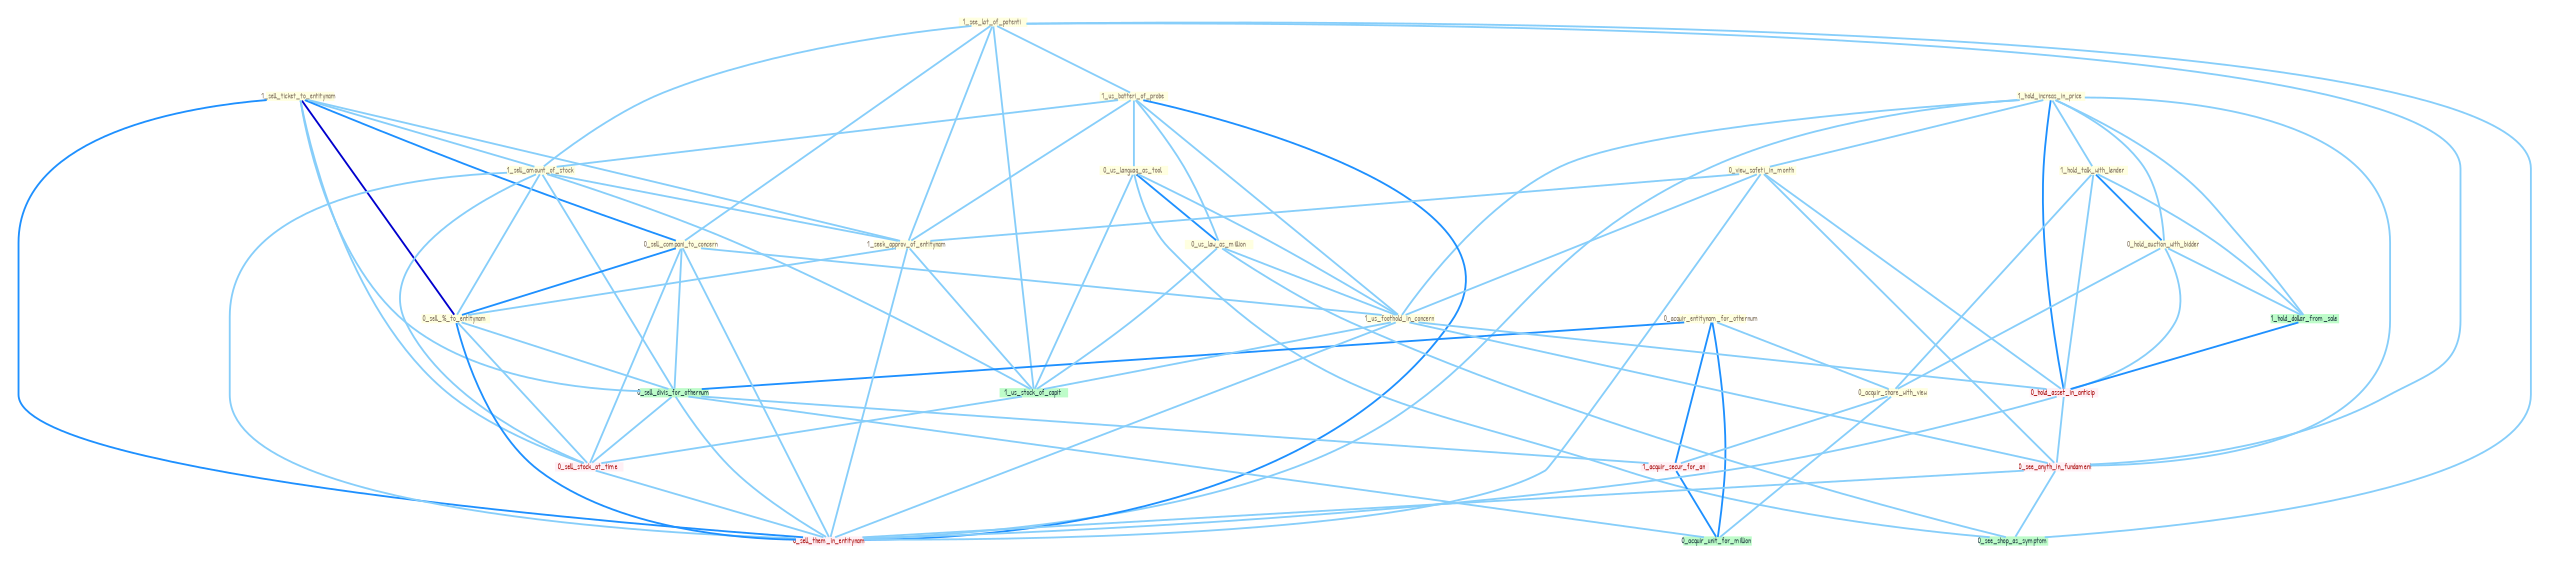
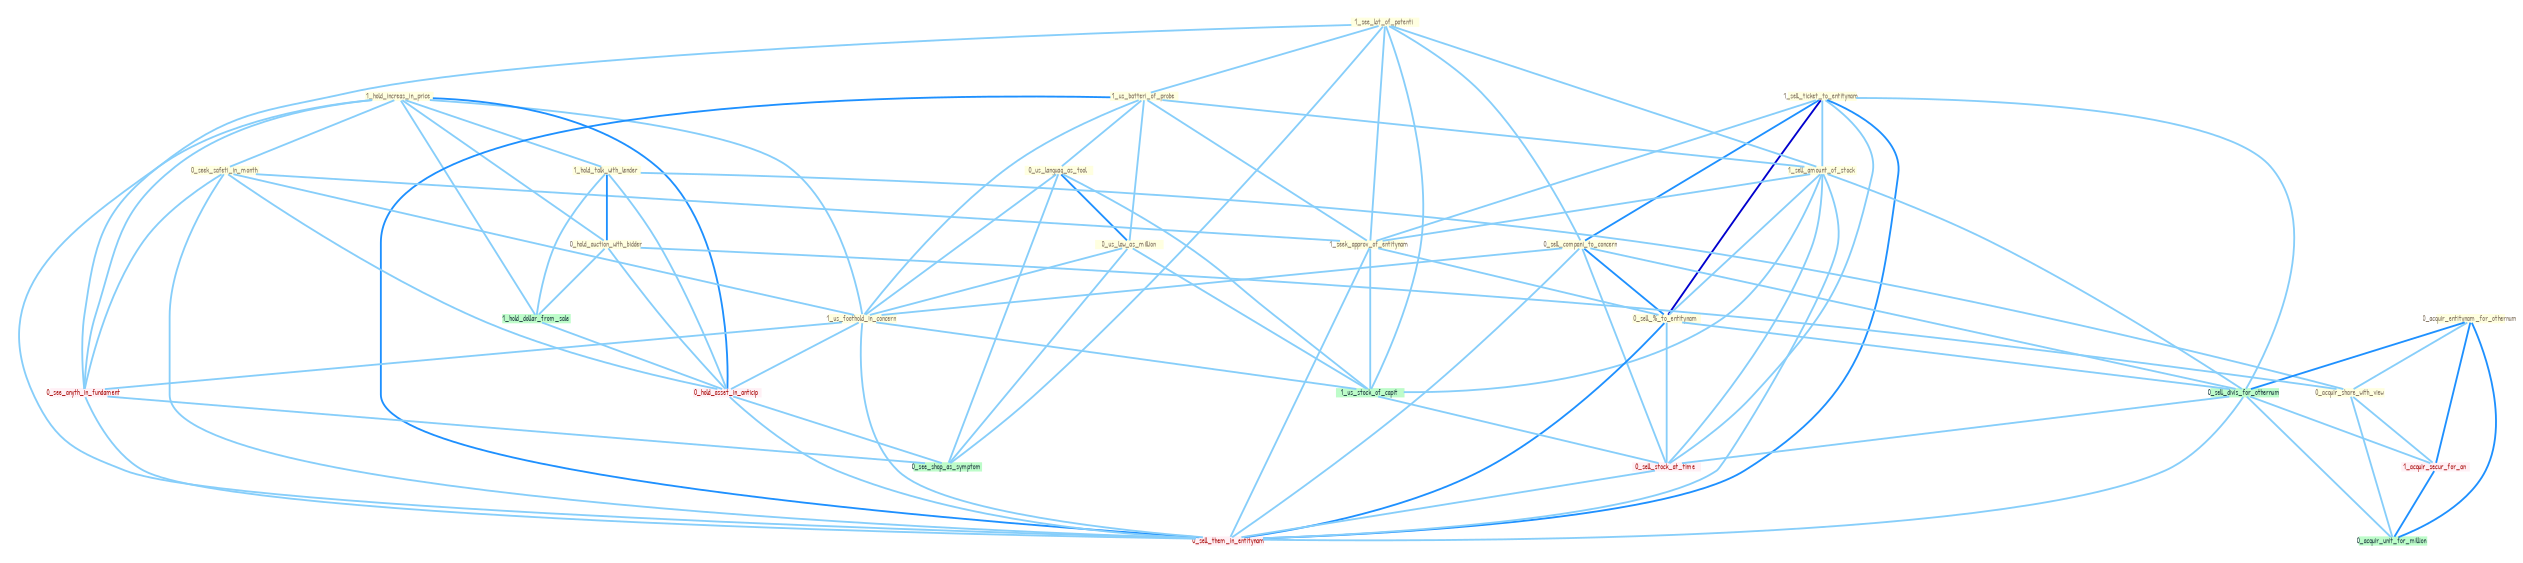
node "0_view_safeti_in_month": label "0_view_safeti_in_month" -> "0_seek_safeti_in_month"
edge "1_hold_dollar_from_sale" -- "0_hold_asset_in_anticip": color #1e90ff -> #87cefa
edge "0_hold_asset_in_anticip" -- "0_see_anyth_in_fundament": now "0_hold_asset_in_anticip" -- "0_see_shop_as_symptom"
